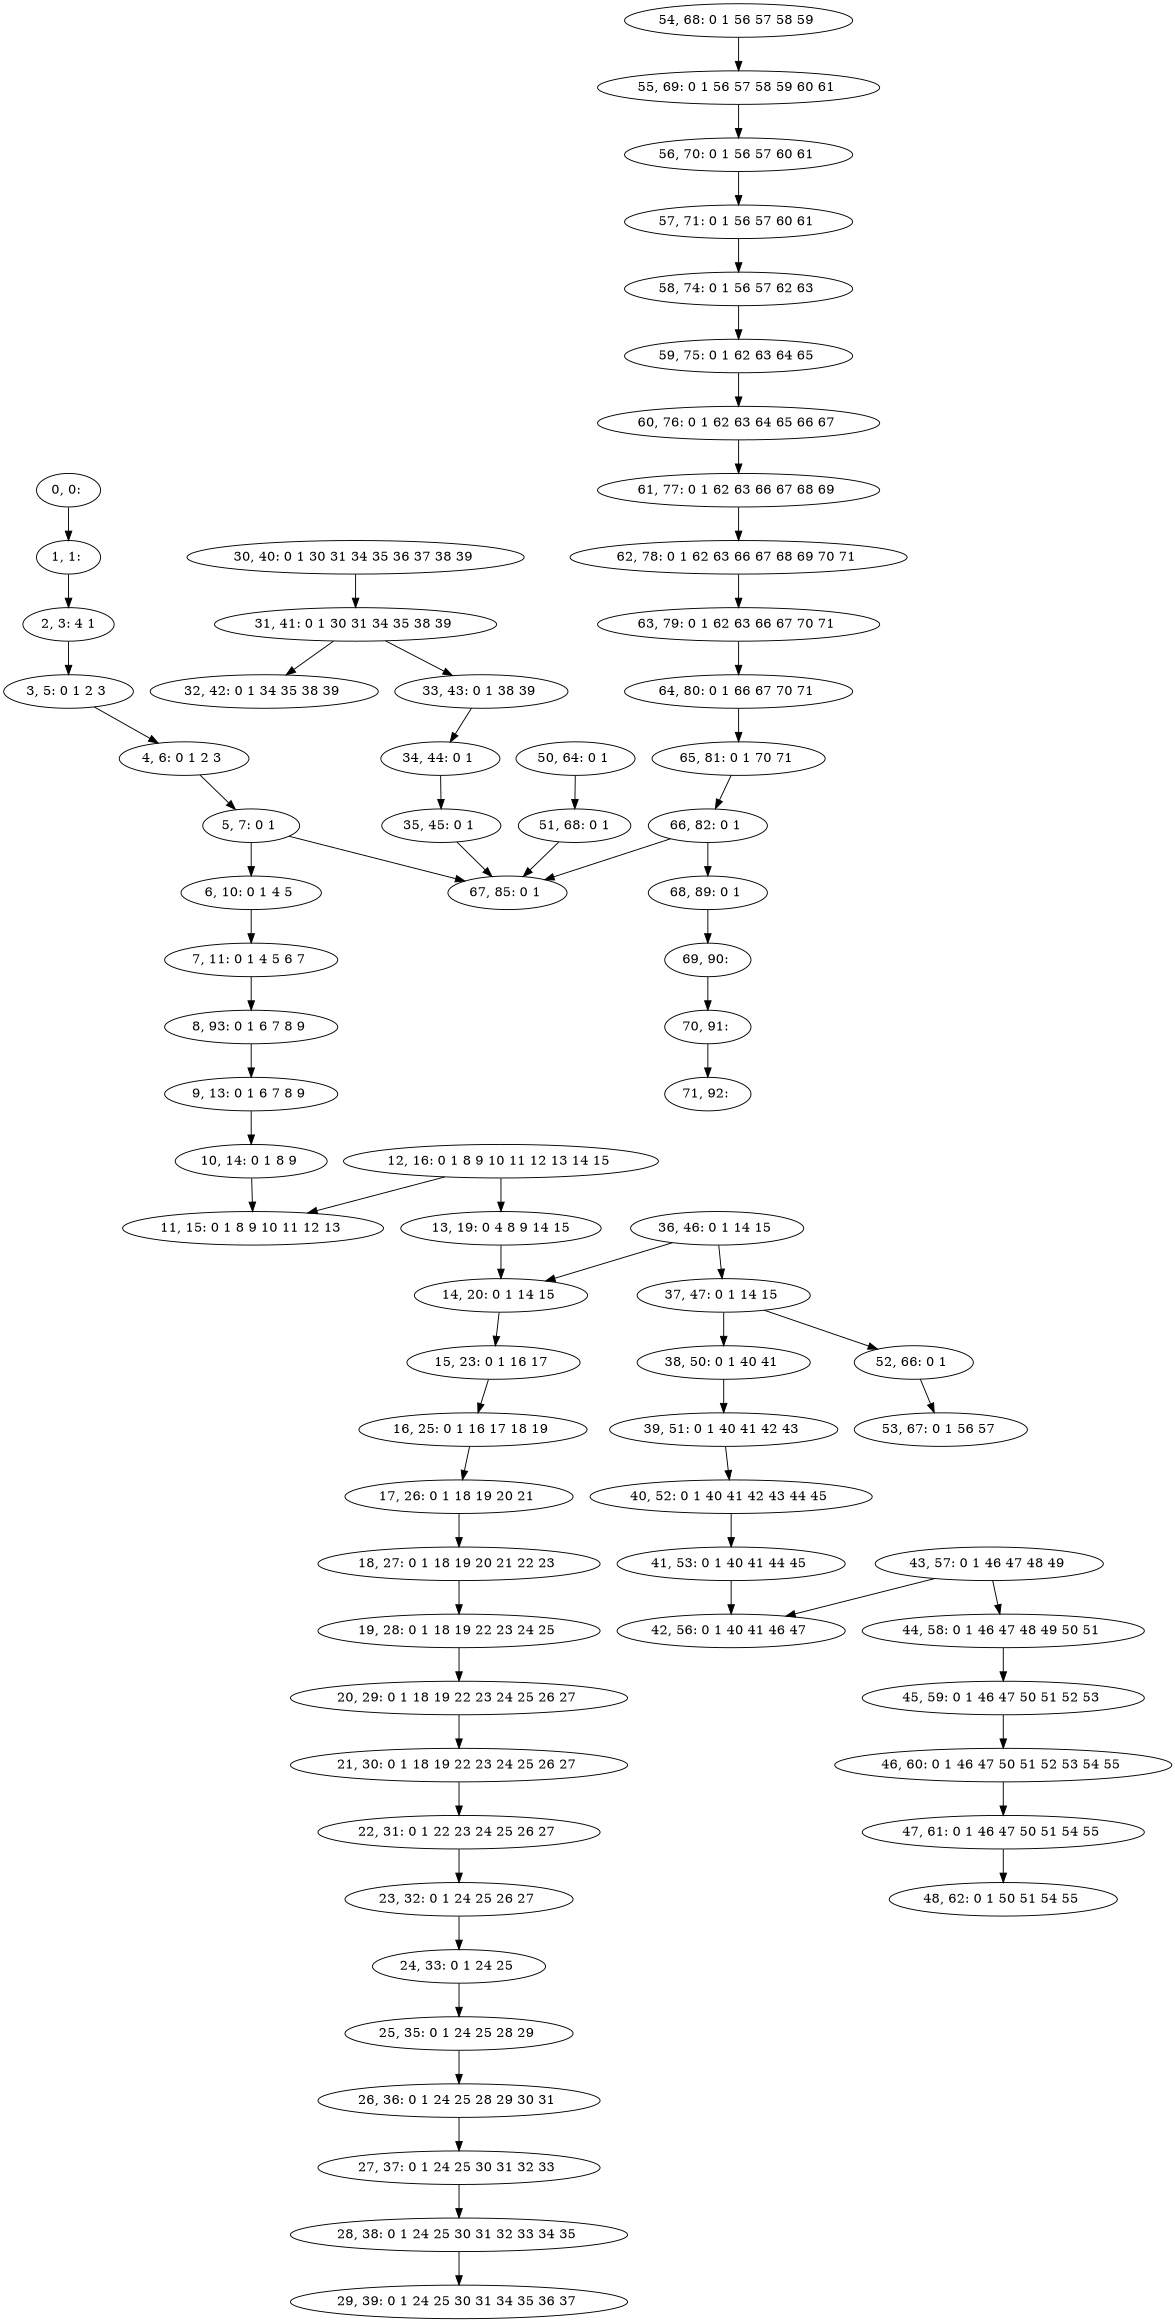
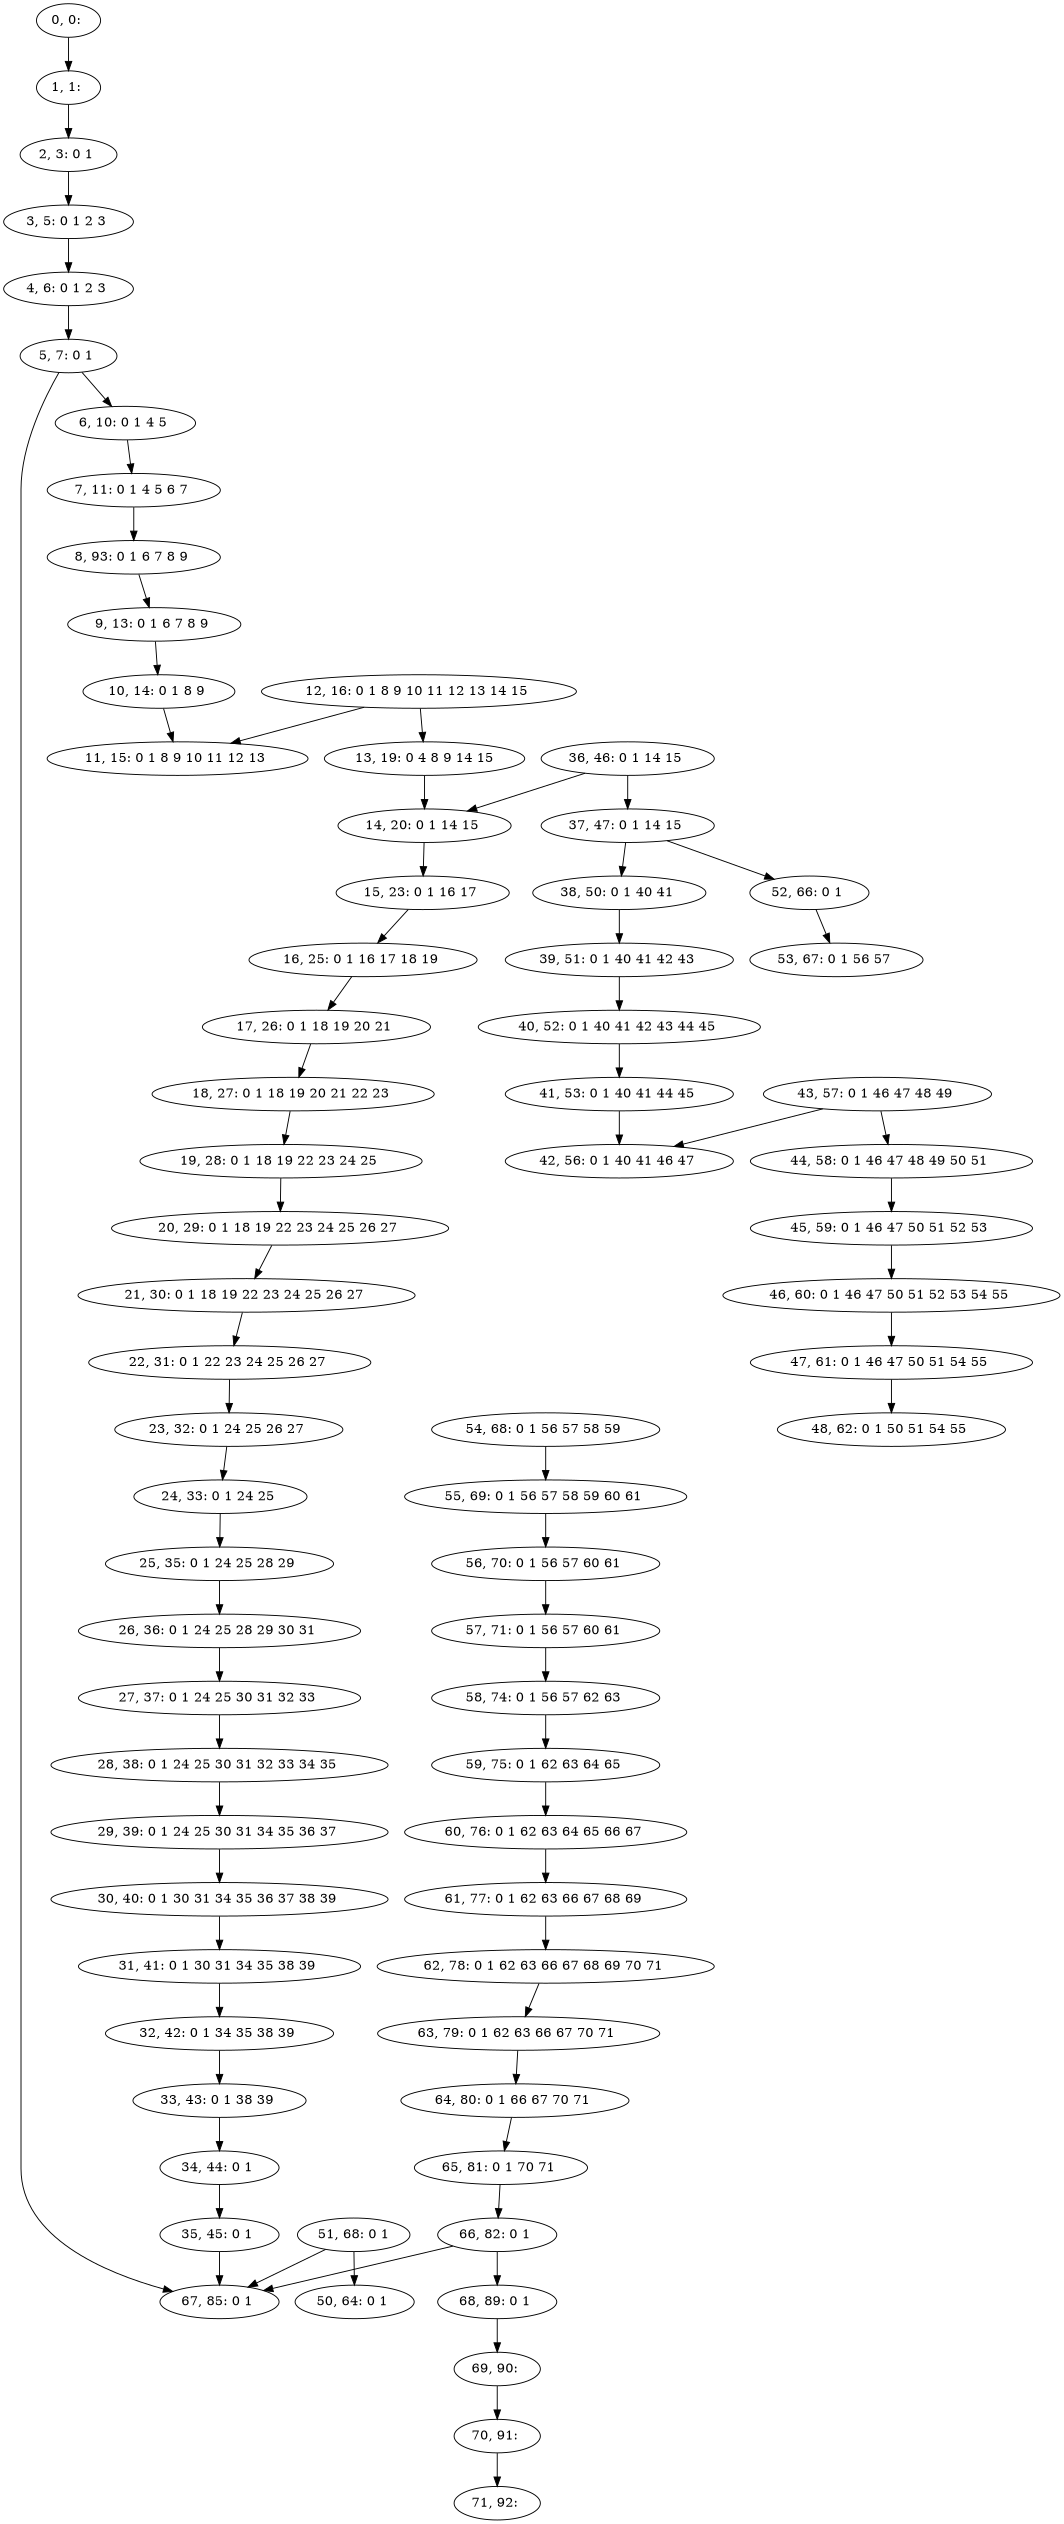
node "2, 3: 4 1": label "2, 3: 4 1" -> "2, 3: 0 1"
edge "31, 41: 0 1 30 31 34 35 38 39" -> "33, 43: 0 1 38 39": now "32, 42: 0 1 34 35 38 39" -> "33, 43: 0 1 38 39"
edge "50, 64: 0 1" -> "51, 68: 0 1": reversed
edge "29, 39: 0 1 24 25 30 31 34 35 36 37" -> "30, 40: 0 1 30 31 34 35 36 37 38 39": added
